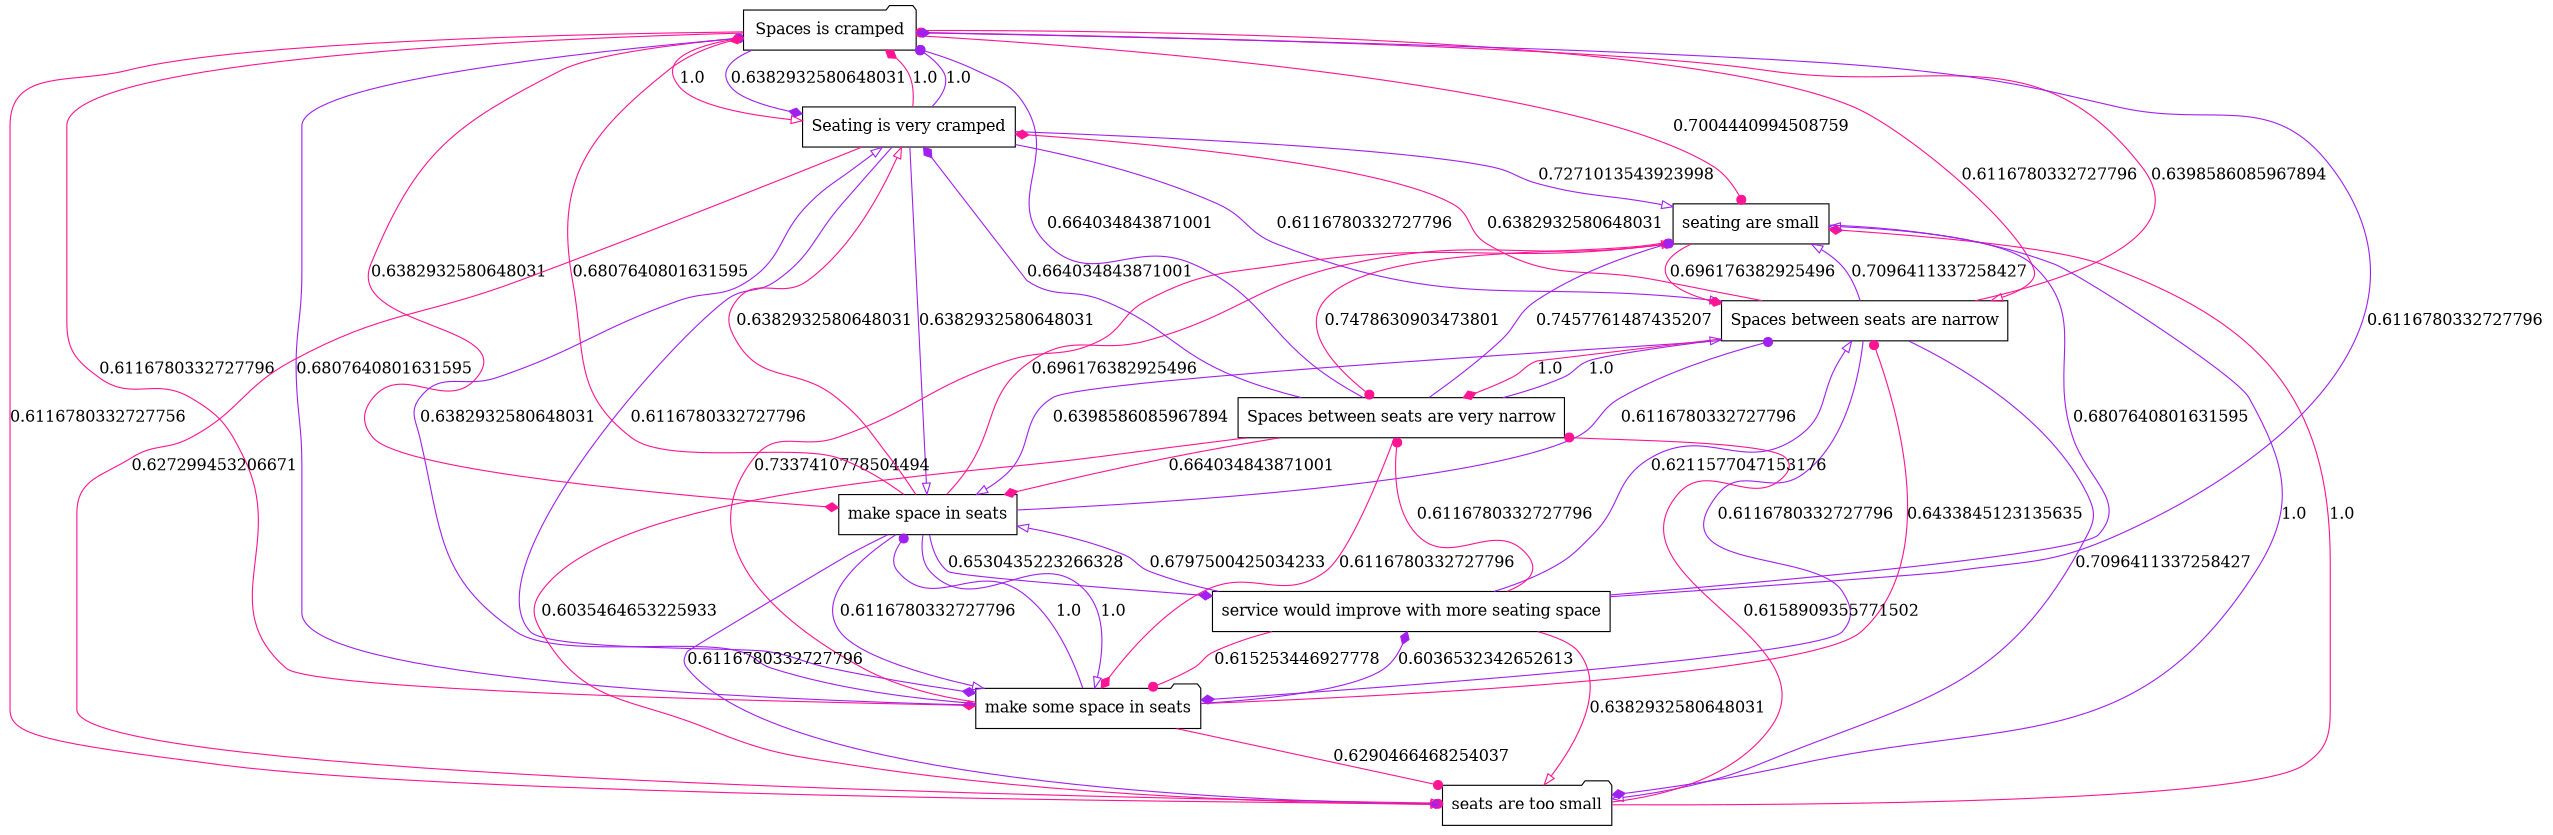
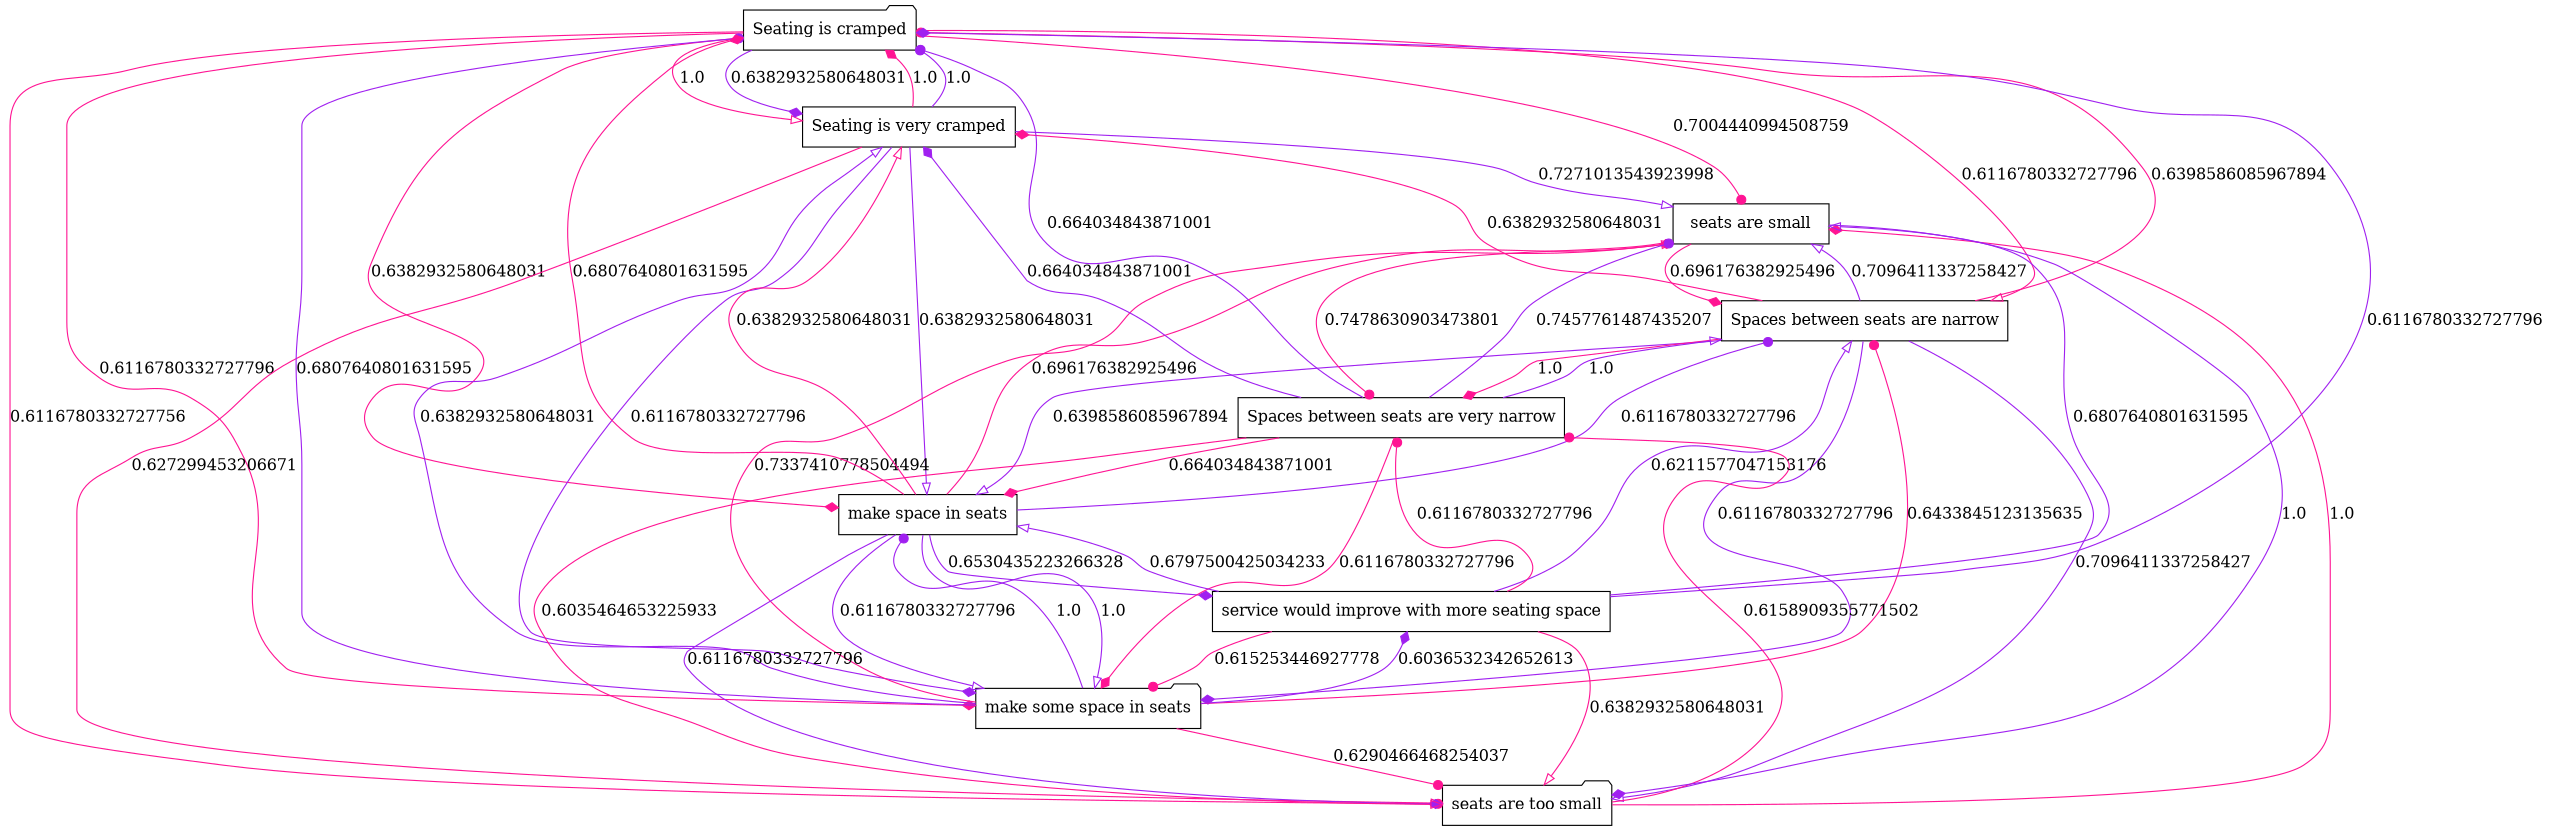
node "Spaces is cramped": label "Spaces is cramped" -> "Seating is cramped"
node "seating are small": label "seating are small" -> "seats are small"
edge "Seating is very cramped" -> "Spaces between seats are narrow": removed, label "0.6116780332727796"
